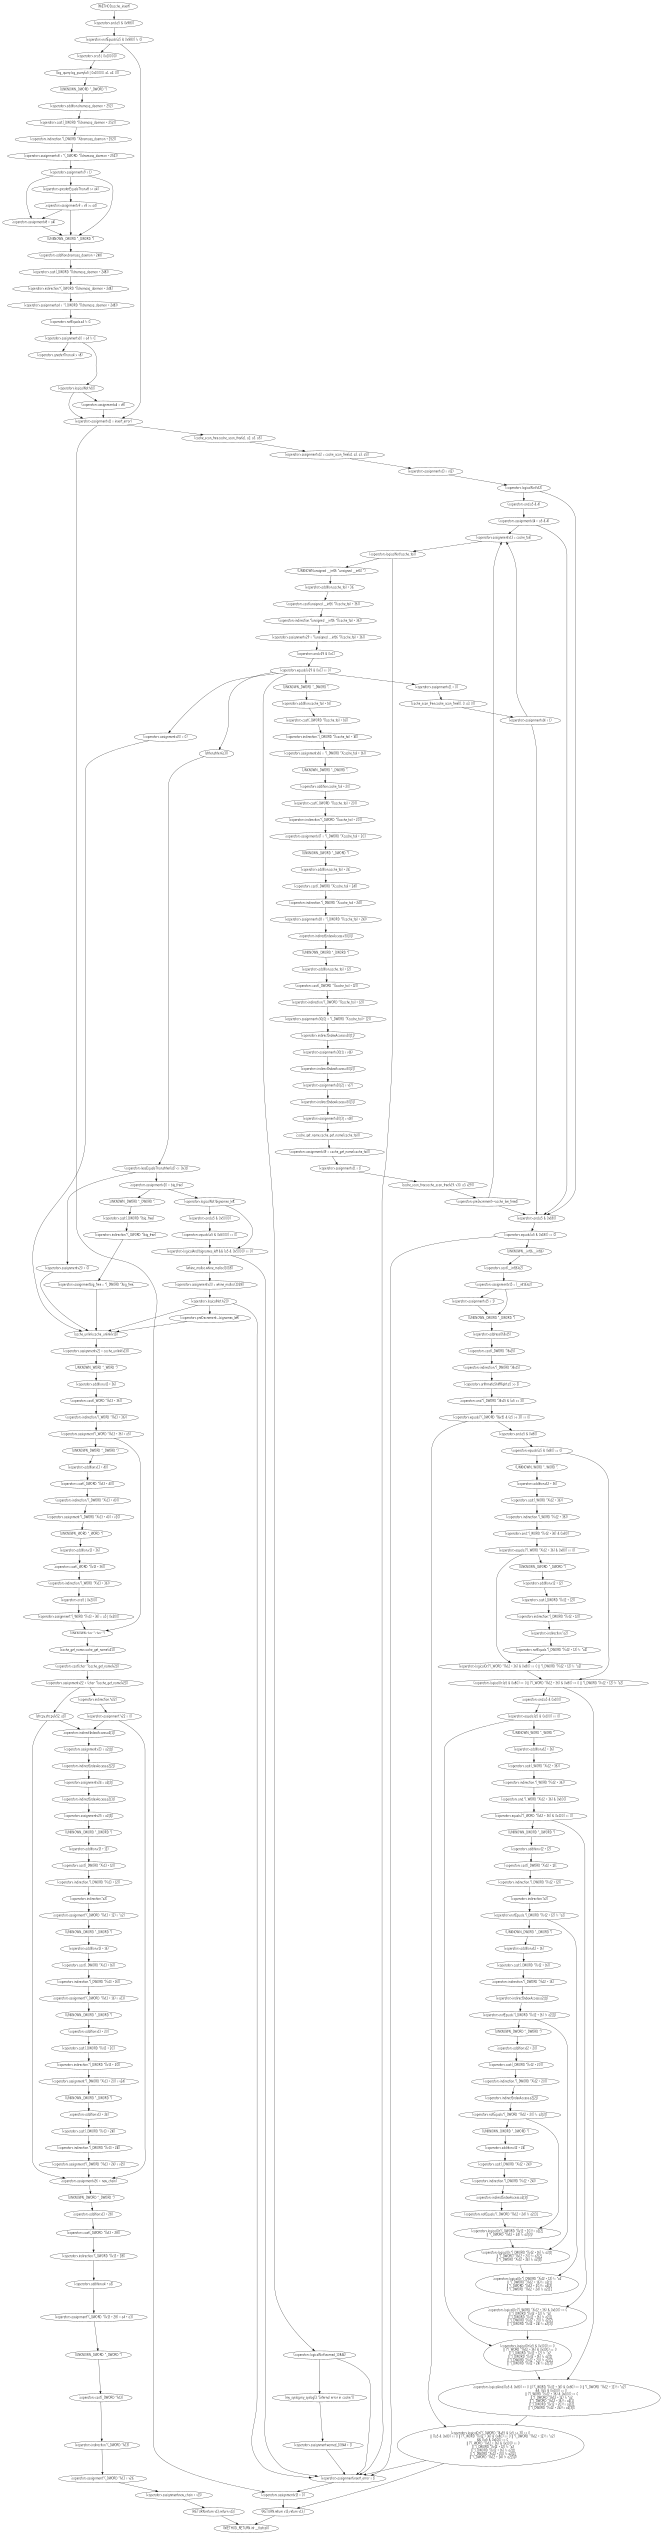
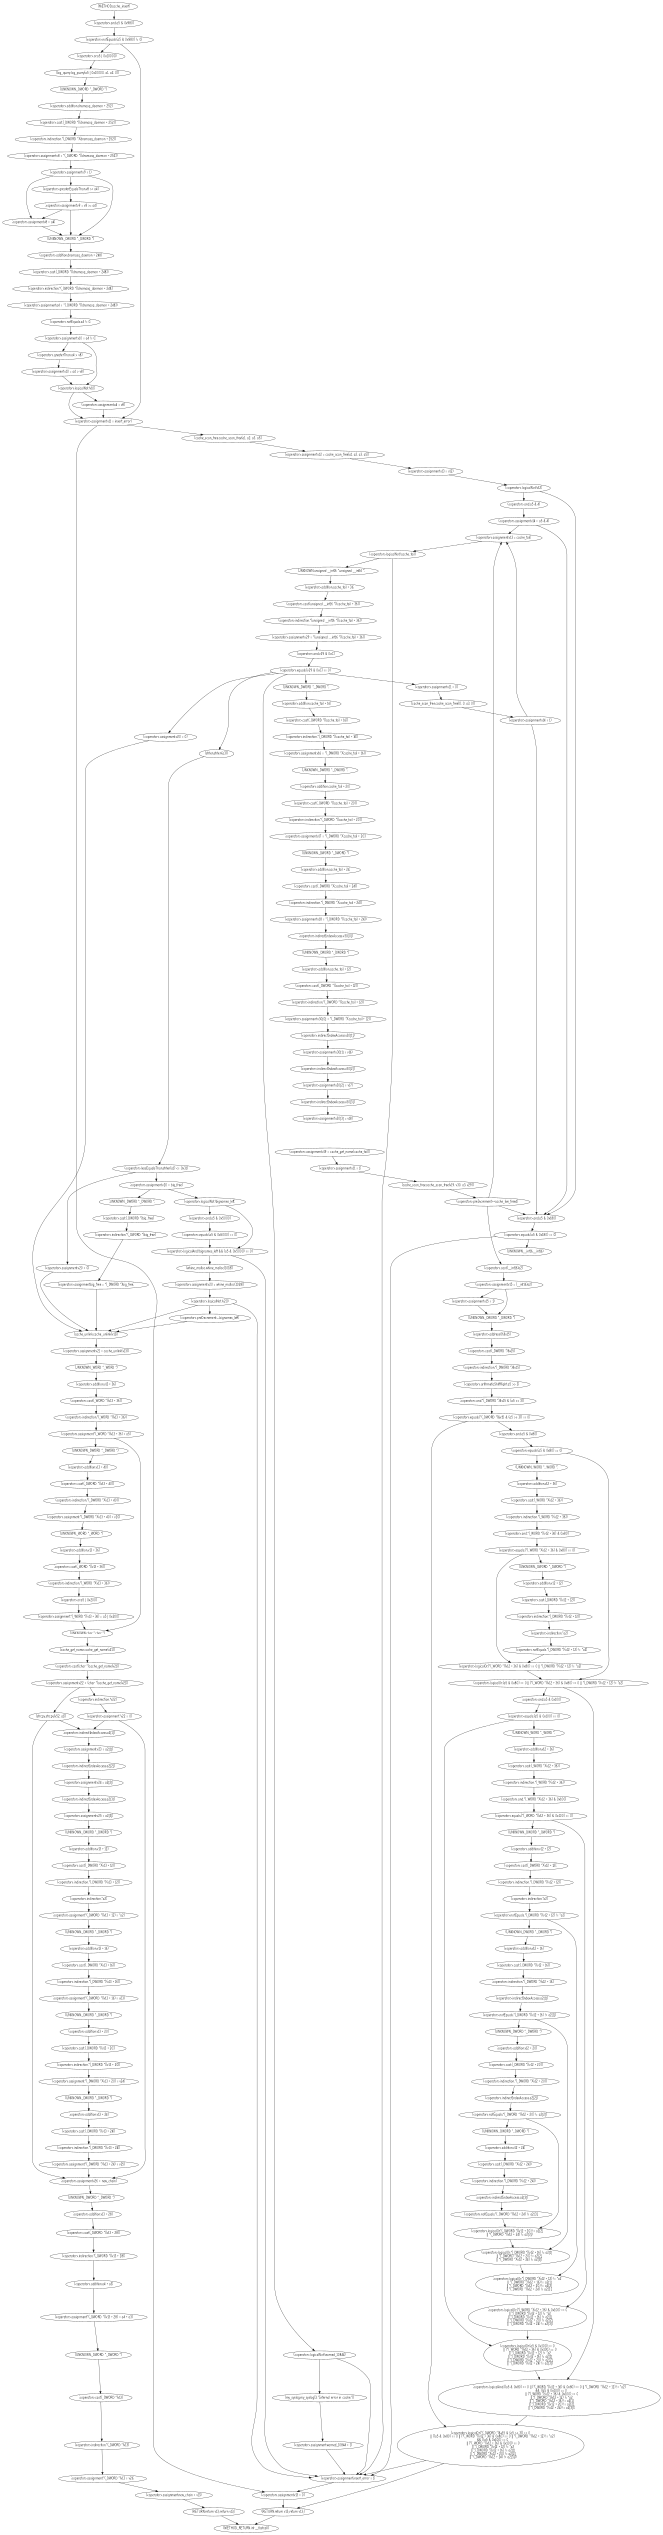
node "(<operator>.assignment,v10 = a4 > v8)": added
node "(UNKNOWN,unsigned __int16 *,unsigned __int10 *)": label "(UNKNOWN,unsigned __int16 *,unsigned __int10 *)" -> "(UNKNOWN,unsigned __int16 *,unsigned __int16 *)"
node "(cache_get_name,cache_get_name(cache_tail))": removed
edge "(UNKNOWN,__int16,__int16)" -> "(<operator>.cast,(__int16)a2)": now "(<operator>.preIncrement,++cache_live_freed)" -> "(<operator>.cast,(__int16)a2)"
